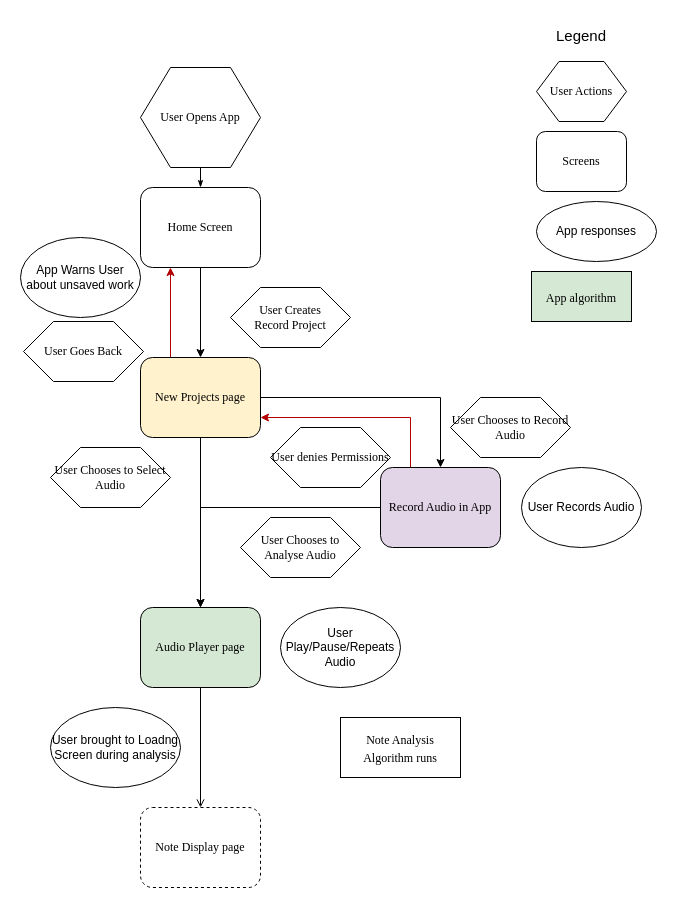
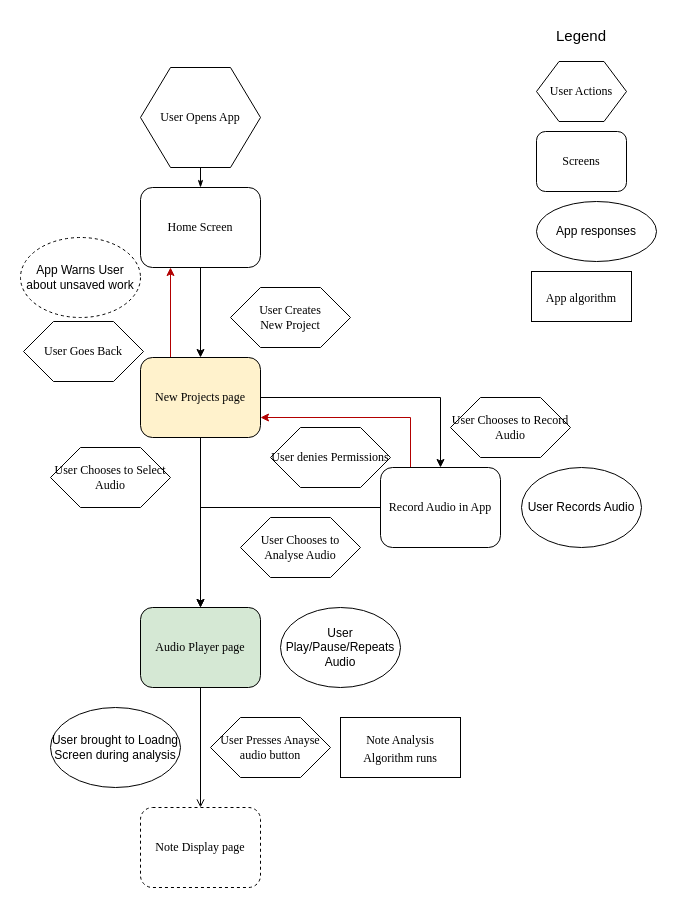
node "App Warns User about unsaved work": style solid -> dashed
node "App algorithm": fillcolor #d5e8d4 -> #ffffff
node "User Creates Record Project": label "User Creates Record Project" -> "User Creates New Project"
node "Record Audio in App": fillcolor #e1d5e7 -> #ffffff
node "User Presses Anayse audio button": added
